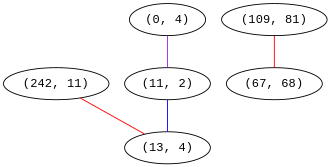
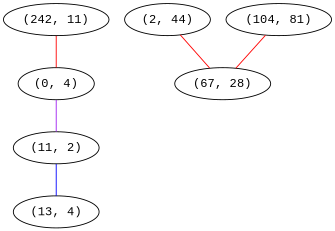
node "(2, 44)": added
node "(109, 81)": label "(109, 81)" -> "(104, 81)"
node "(67, 68)": label "(67, 68)" -> "(67, 28)"
edge "(242, 11)" -- "(13, 4)": now "(242, 11)" -- "(0, 4)"
